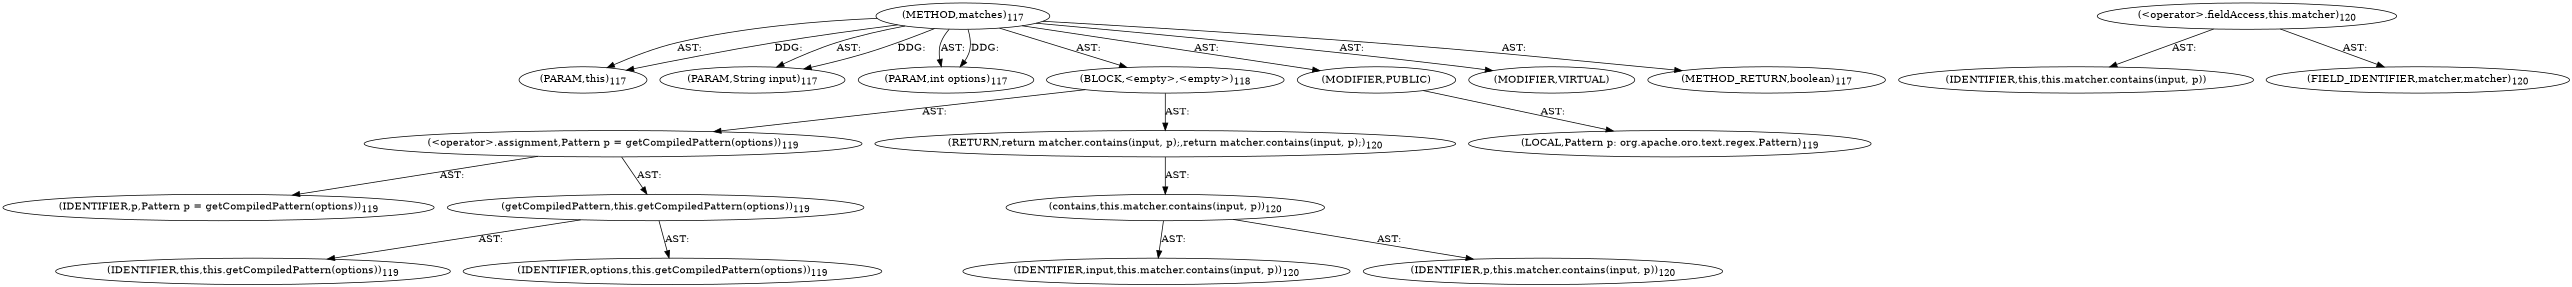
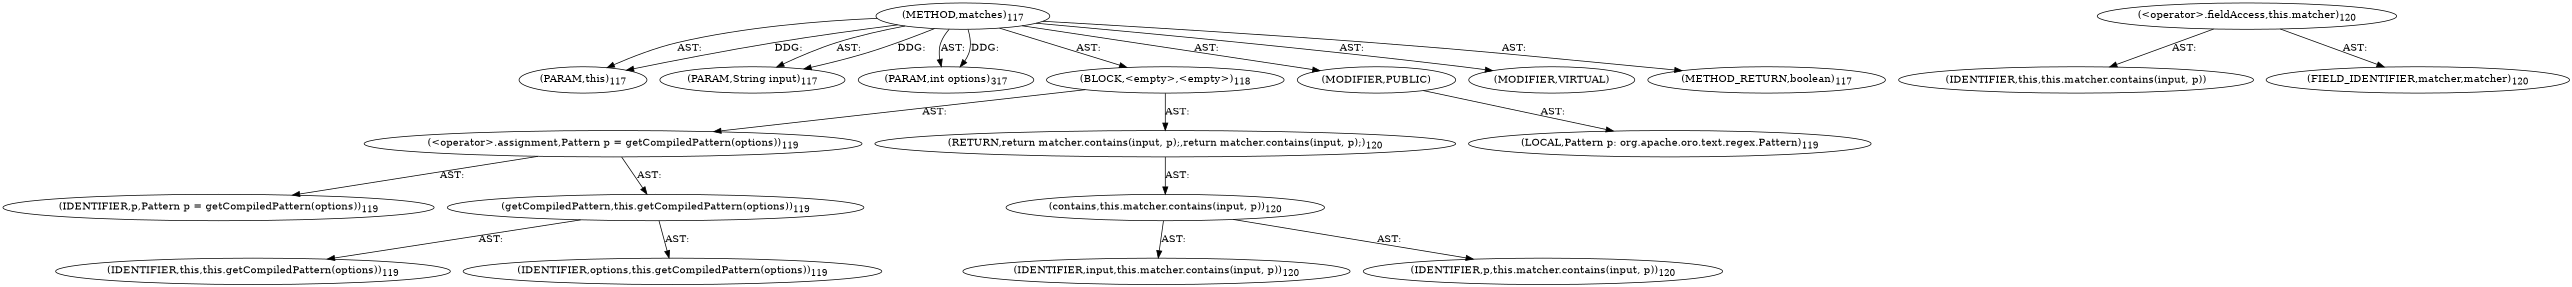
node "(PARAM,int options)": text "117" -> "317"
